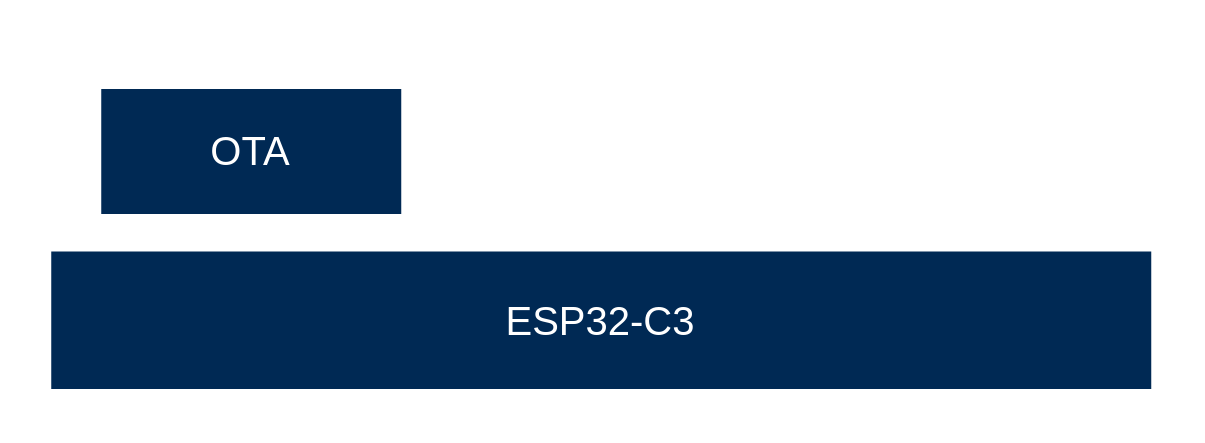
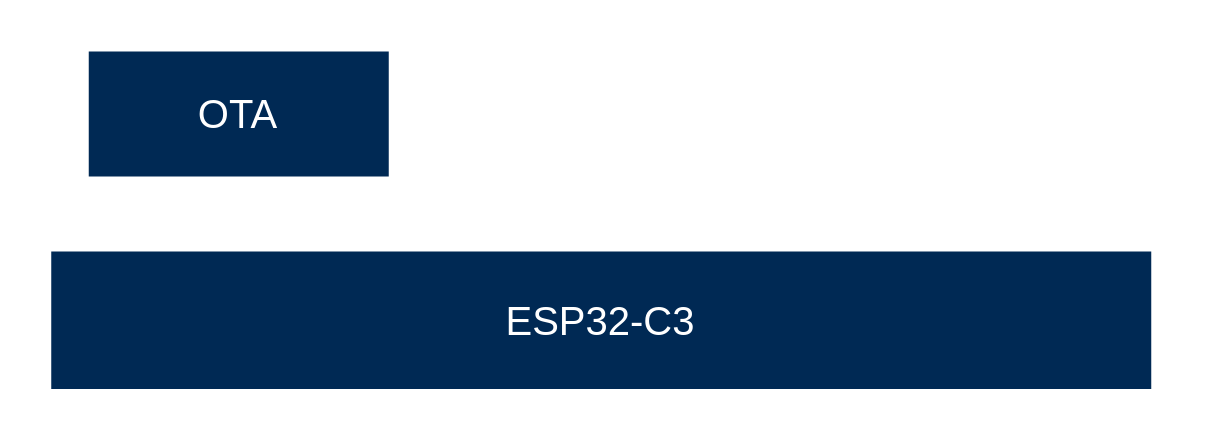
node "OTA": moved (251, 151) -> (239, 114)
